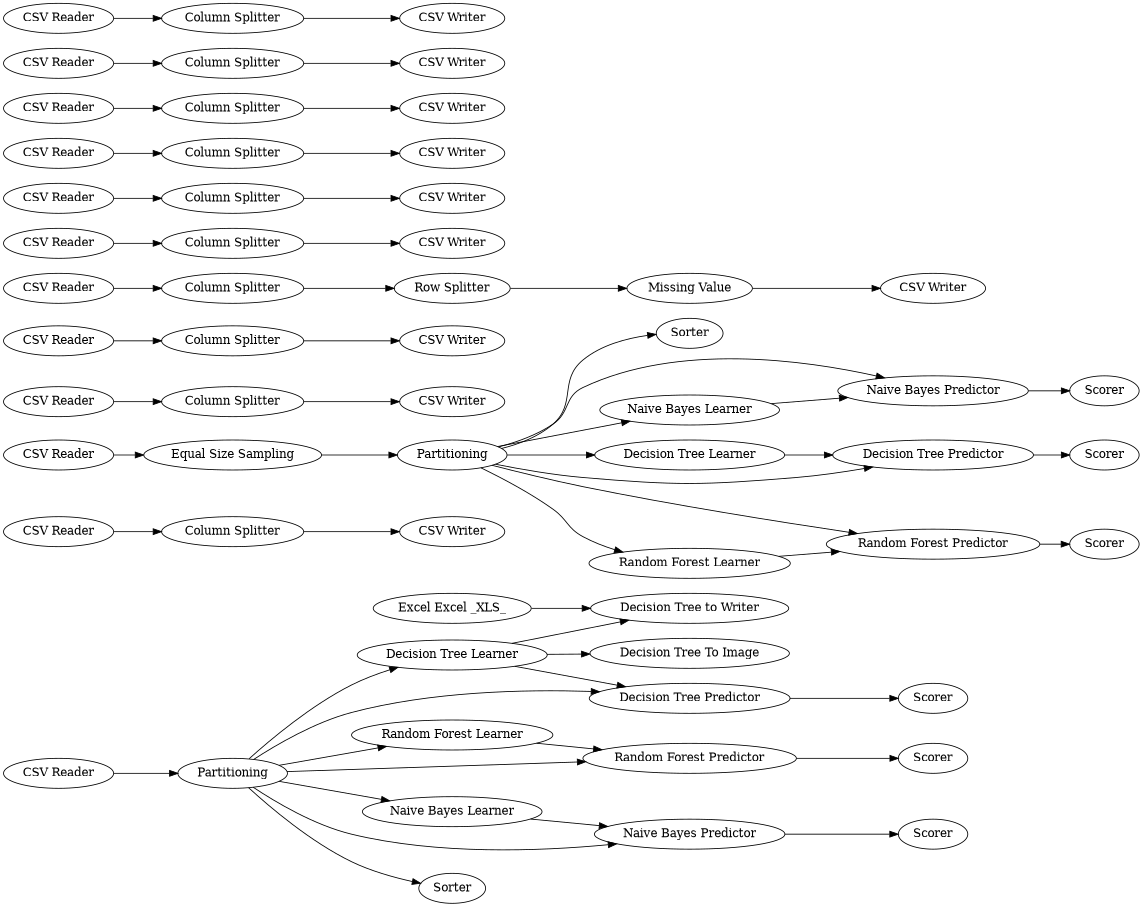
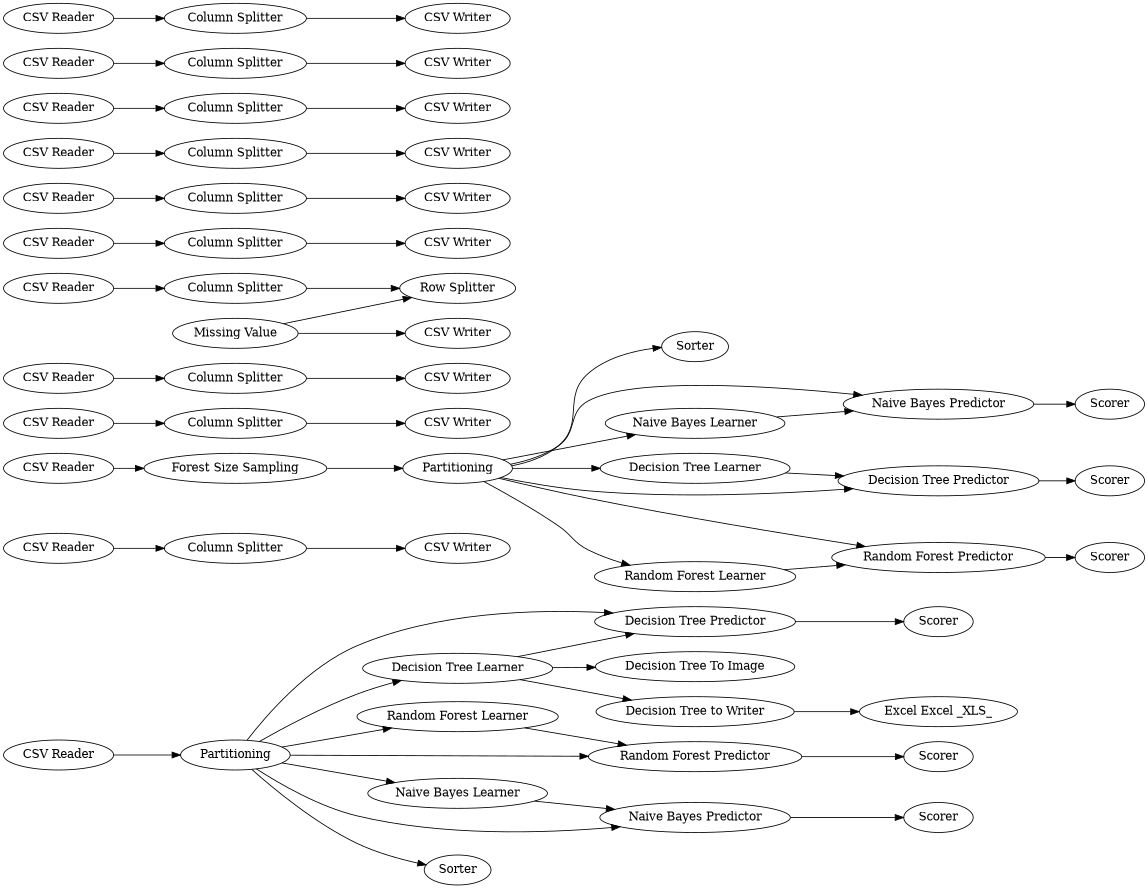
edge "Row Splitter" -> "Missing Value": reversed
node "Equal Size Sampling": label "Equal Size Sampling" -> "Forest Size Sampling"
edge "Excel Excel _XLS_" -> "Decision Tree to Writer": reversed
